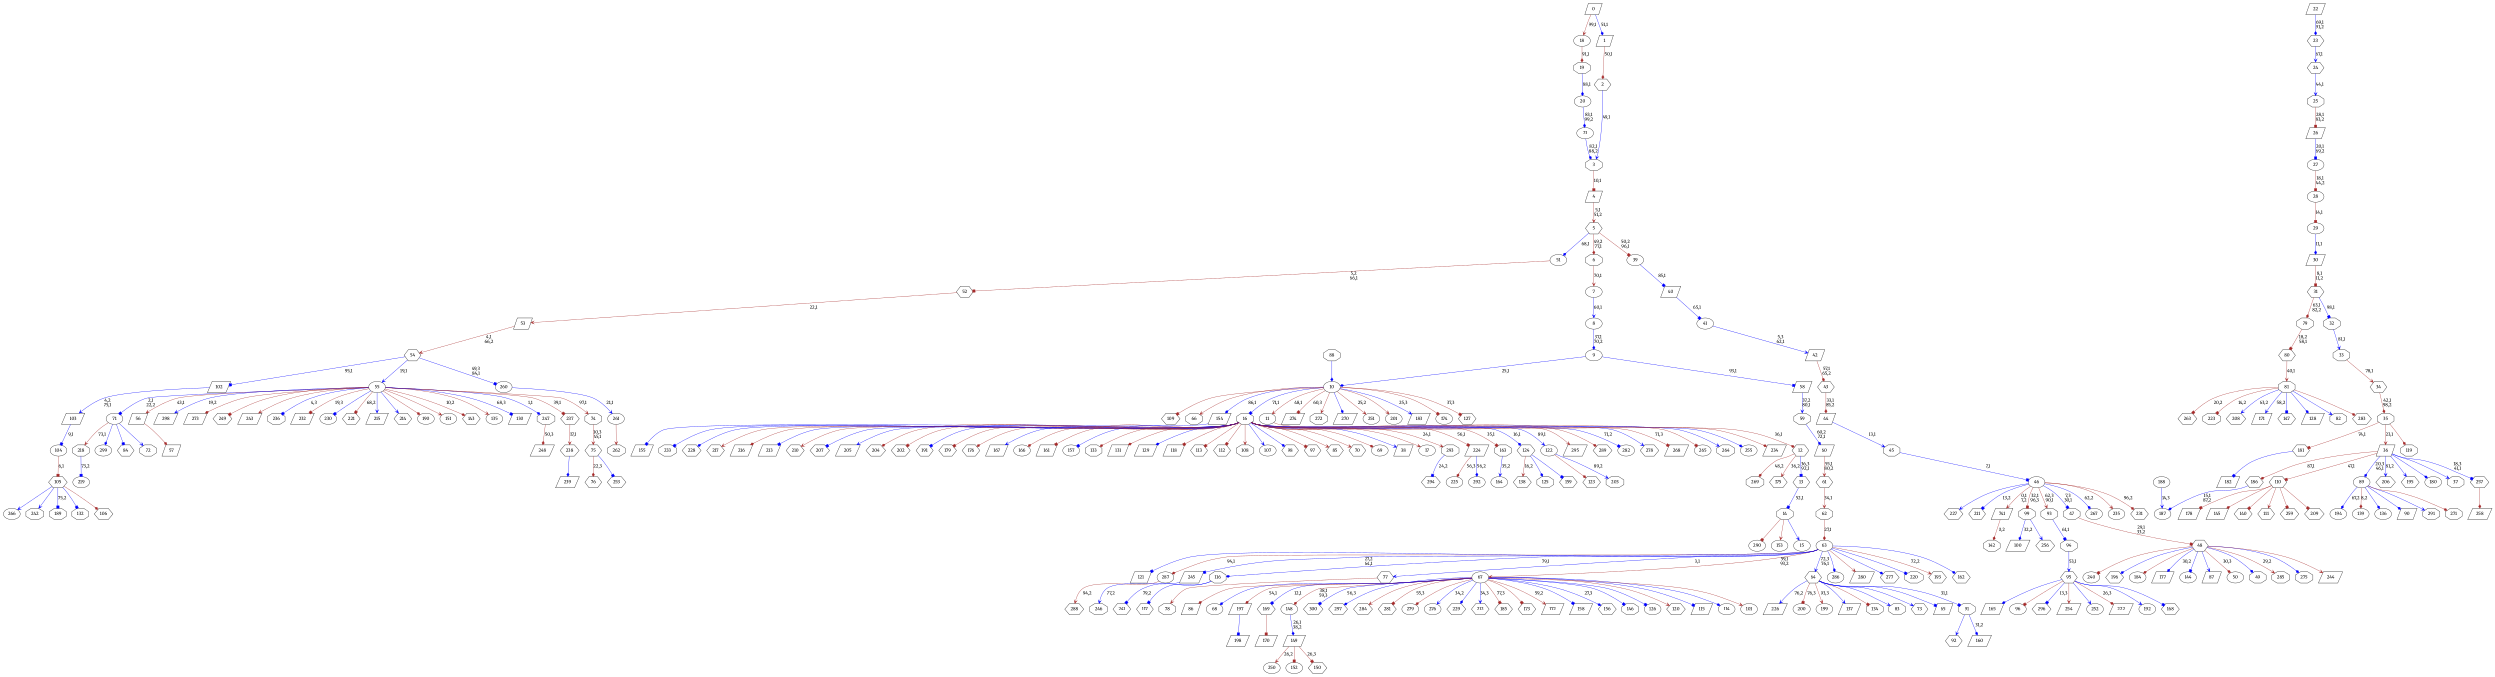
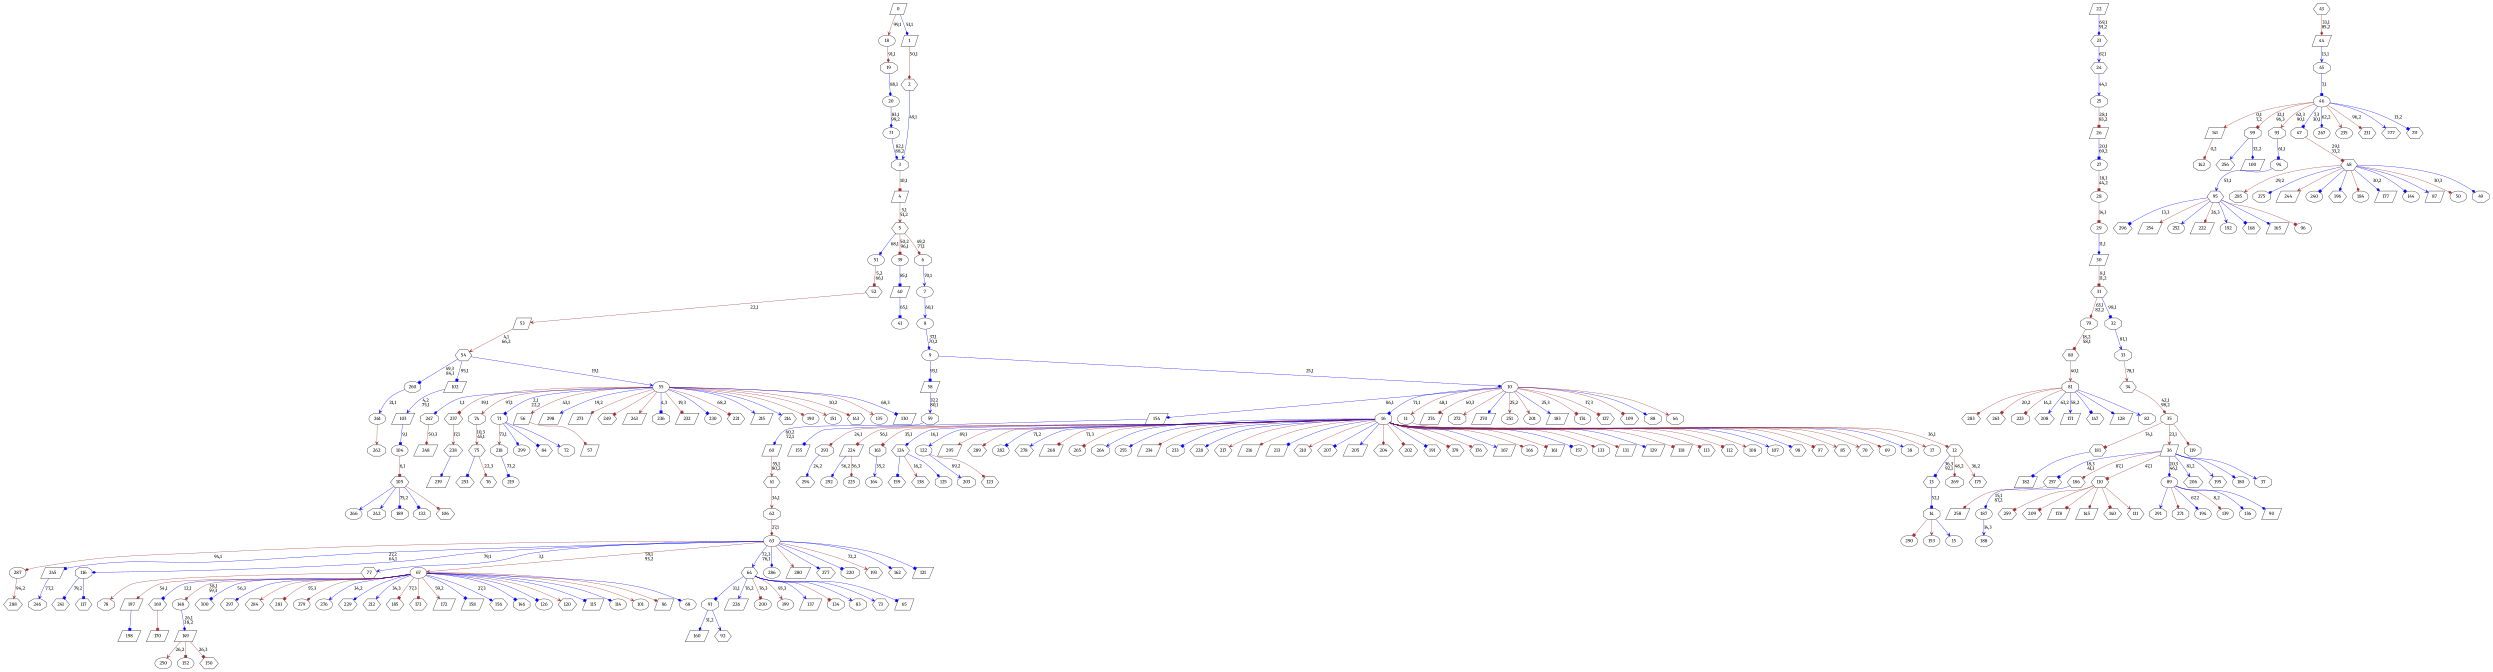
edge "6" -> "7": color brown -> blue
node "42": removed
edge "88" -> "10": reversed
edge "16" -> "293": arrowhead vee -> diamond
node "38": shape parallelogram -> octagon
edge "293" -> "294": arrowhead box -> diamond
edge "188" -> "187": reversed
node "741": label "741" -> "141"
edge "48" -> "240": color brown -> blue
